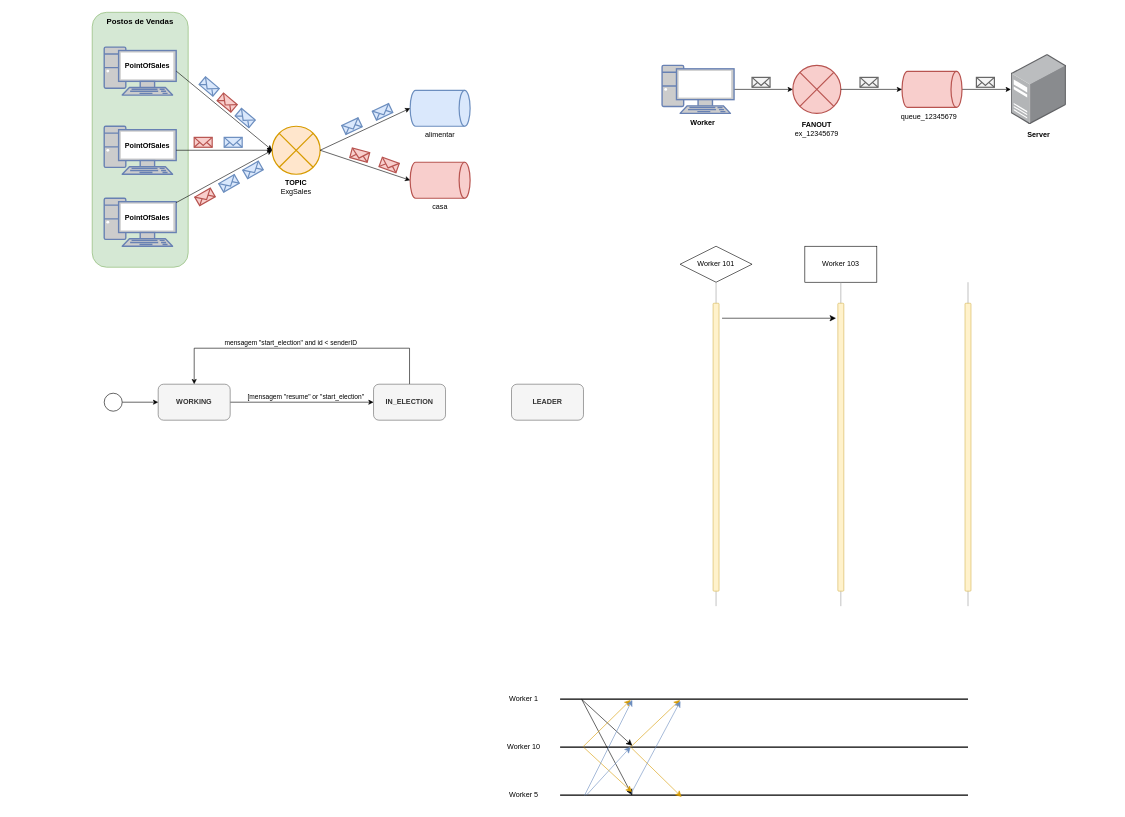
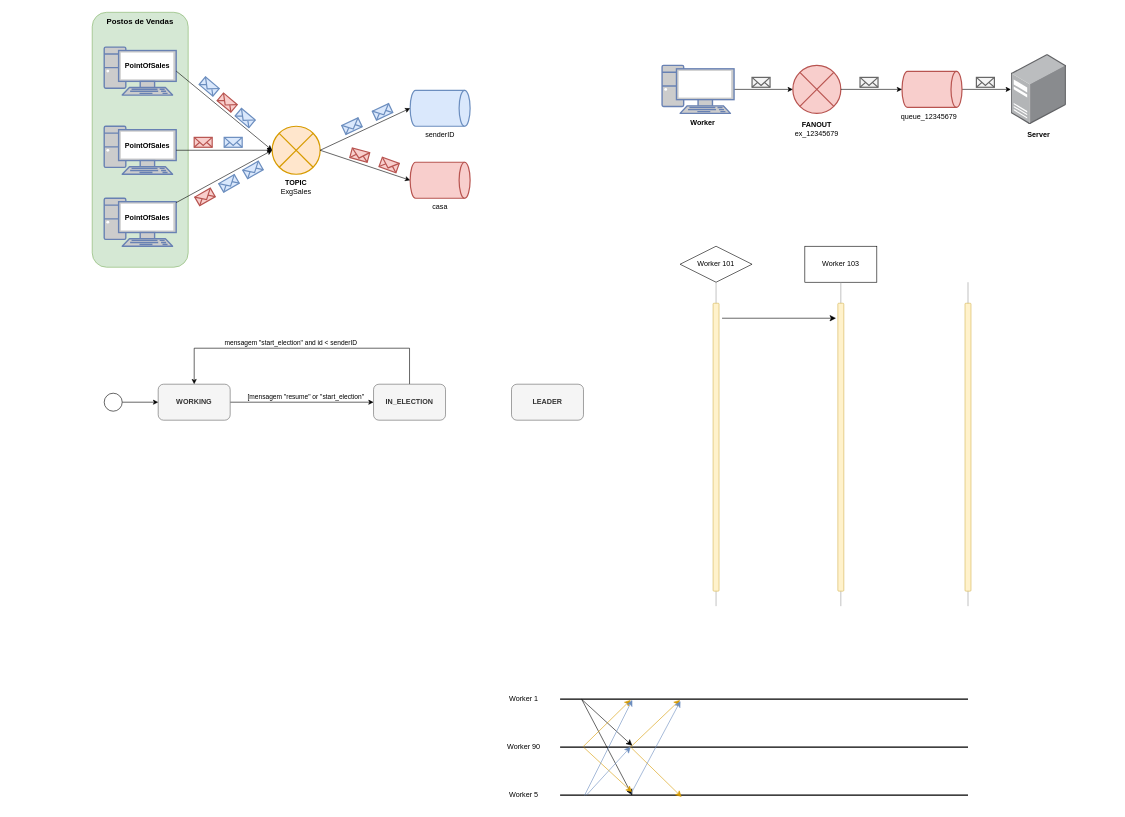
node "alimentar": label "alimentar" -> "senderID"
node "Worker 10": label "Worker 10" -> "Worker 90"
